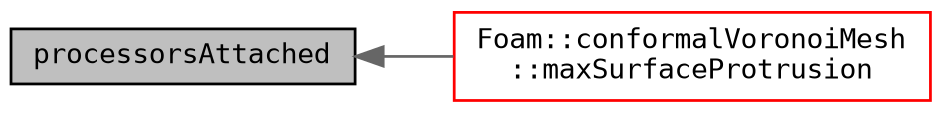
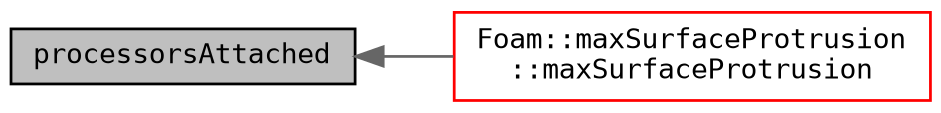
node "Foam::conformalVoronoiMesh ::maxSurfaceProtrusion": label "Foam::conformalVoronoiMesh ::maxSurfaceProtrusion" -> "Foam::maxSurfaceProtrusion ::maxSurfaceProtrusion"
